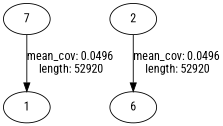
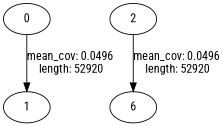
node "7": label "7" -> "0"
